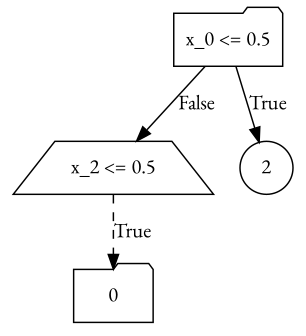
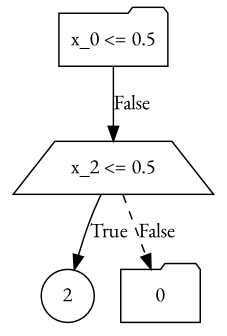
edge "x_0 <= 0.5" -> "2": now "x_2 <= 0.5" -> "2"
edge "x_2 <= 0.5" -> "0": label "True" -> "False"
